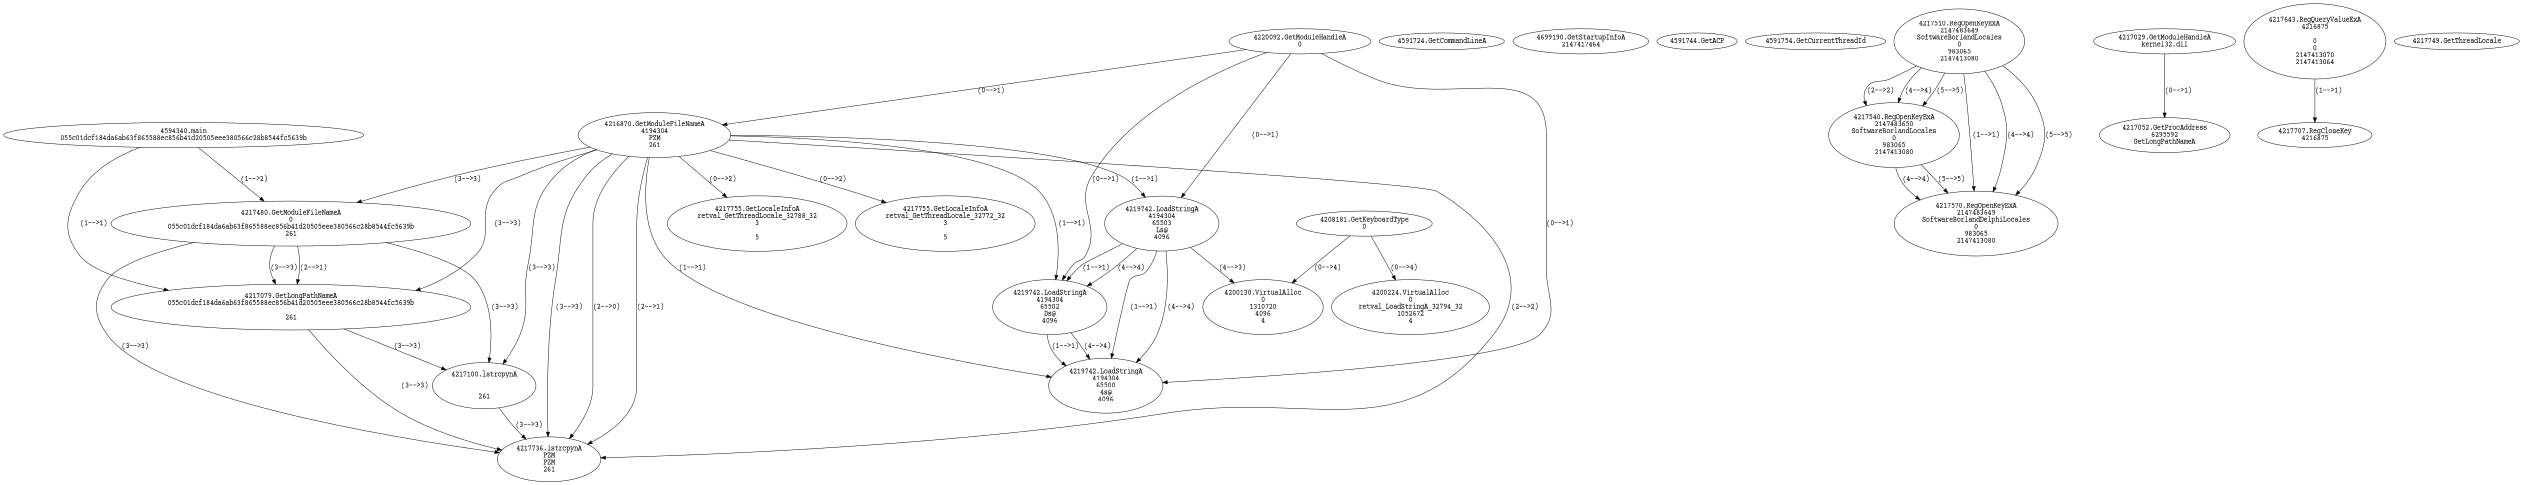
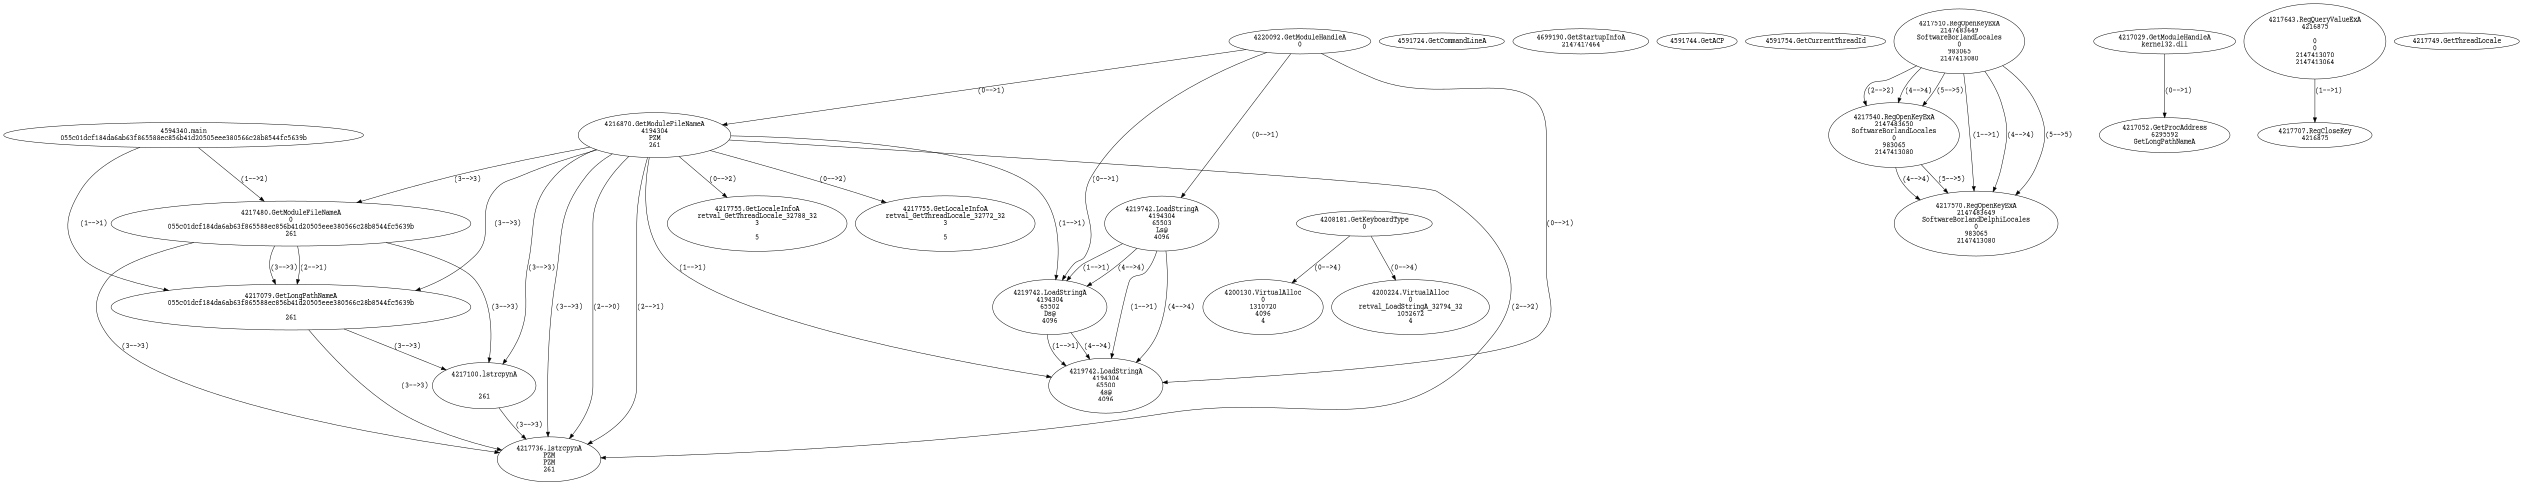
edge "4216870.GetModuleFileNameA 4194304 PZM 261" -> "4219742.LoadStringA 4194304 65503 Ls@ 4096": removed, label "(1-->1)"
edge "4219742.LoadStringA 4194304 65503 Ls@ 4096" -> "4200130.VirtualAlloc 0 1310720 4096 4": removed, label "(4-->3)"
